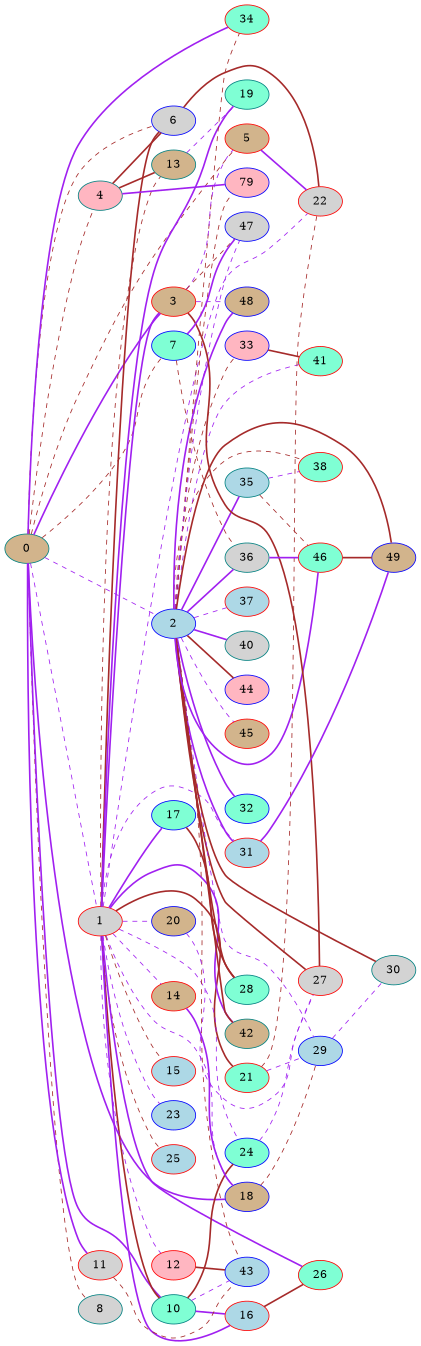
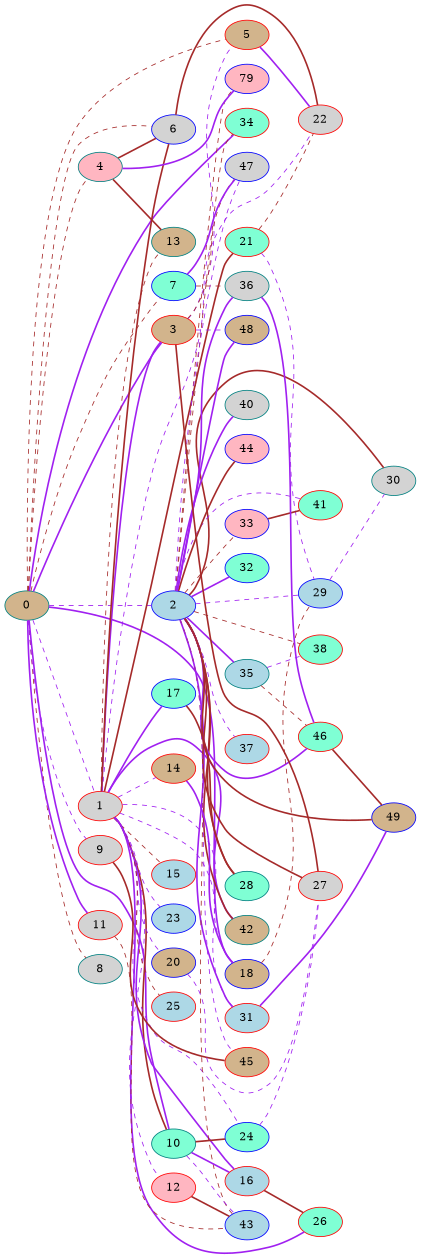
node "19": removed
node "9": added
